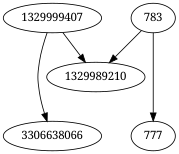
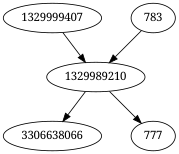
edge "1329999407" -> "3306638066": now "1329989210" -> "3306638066"
edge "783" -> "777": now "1329989210" -> "777"
